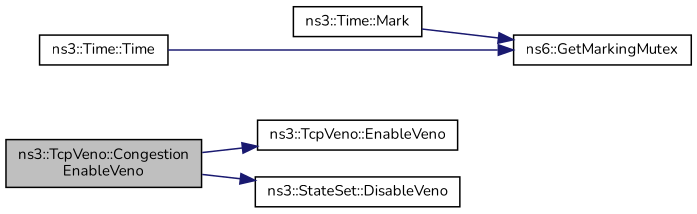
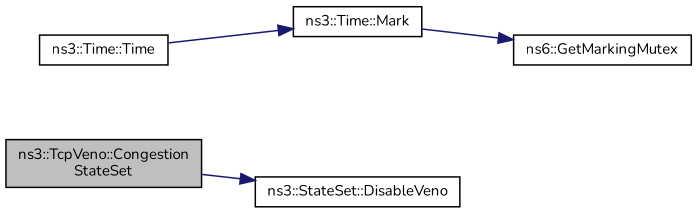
edge "ns3::Time::Time" -> "ns6::GetMarkingMutex": now "ns3::Time::Time" -> "ns3::Time::Mark"
node "ns3::TcpVeno::EnableVeno": removed
node "ns3::TcpVeno::Congestion EnableVeno": label "ns3::TcpVeno::Congestion EnableVeno" -> "ns3::TcpVeno::Congestion StateSet"
